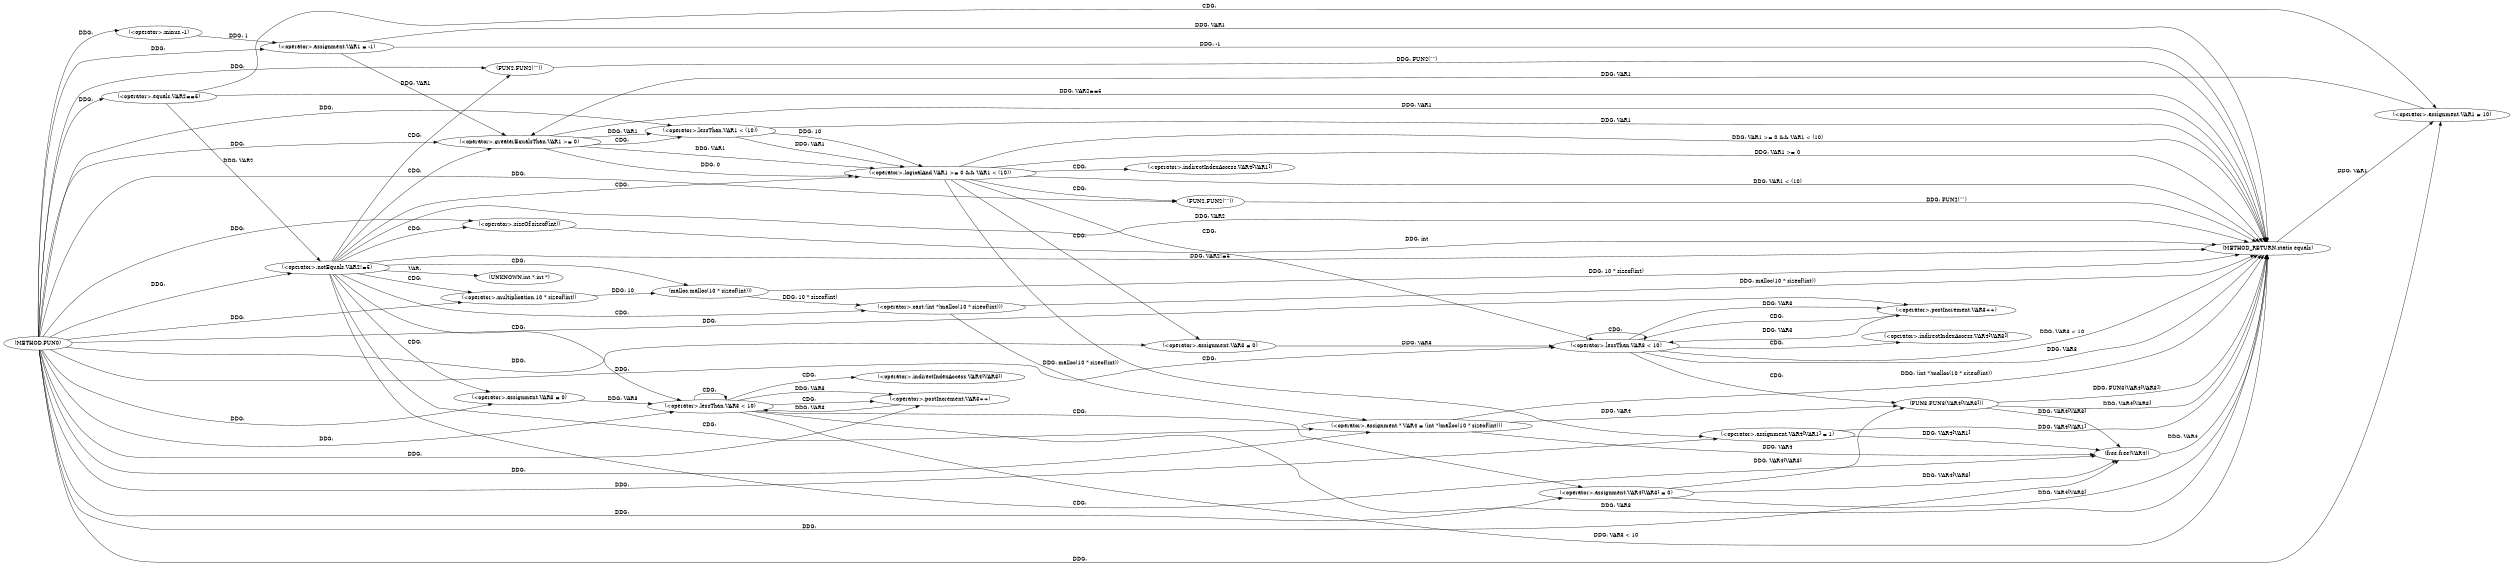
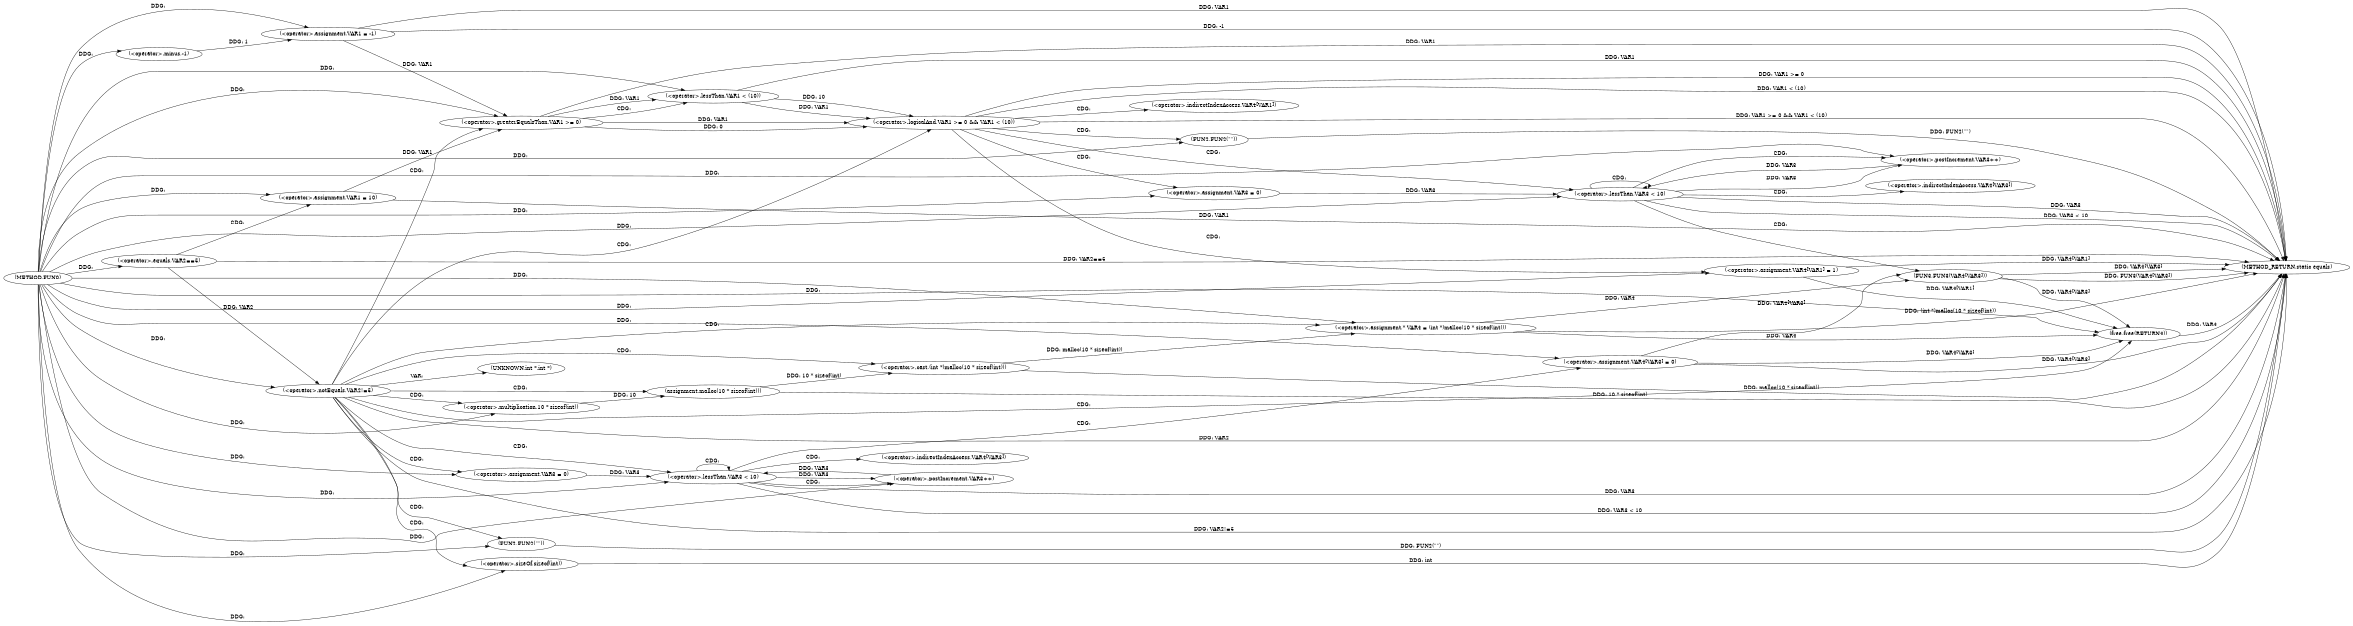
edge "(METHOD_RETURN,static equals)" -> "(<operator>.assignment,VAR1 = 10)": reversed
node "(malloc,malloc(10 * sizeof(int)))": label "(malloc,malloc(10 * sizeof(int)))" -> "(assignment,malloc(10 * sizeof(int)))"
node "(free,free(VAR4))": label "(free,free(VAR4))" -> "(free,free(RETURN4))"
